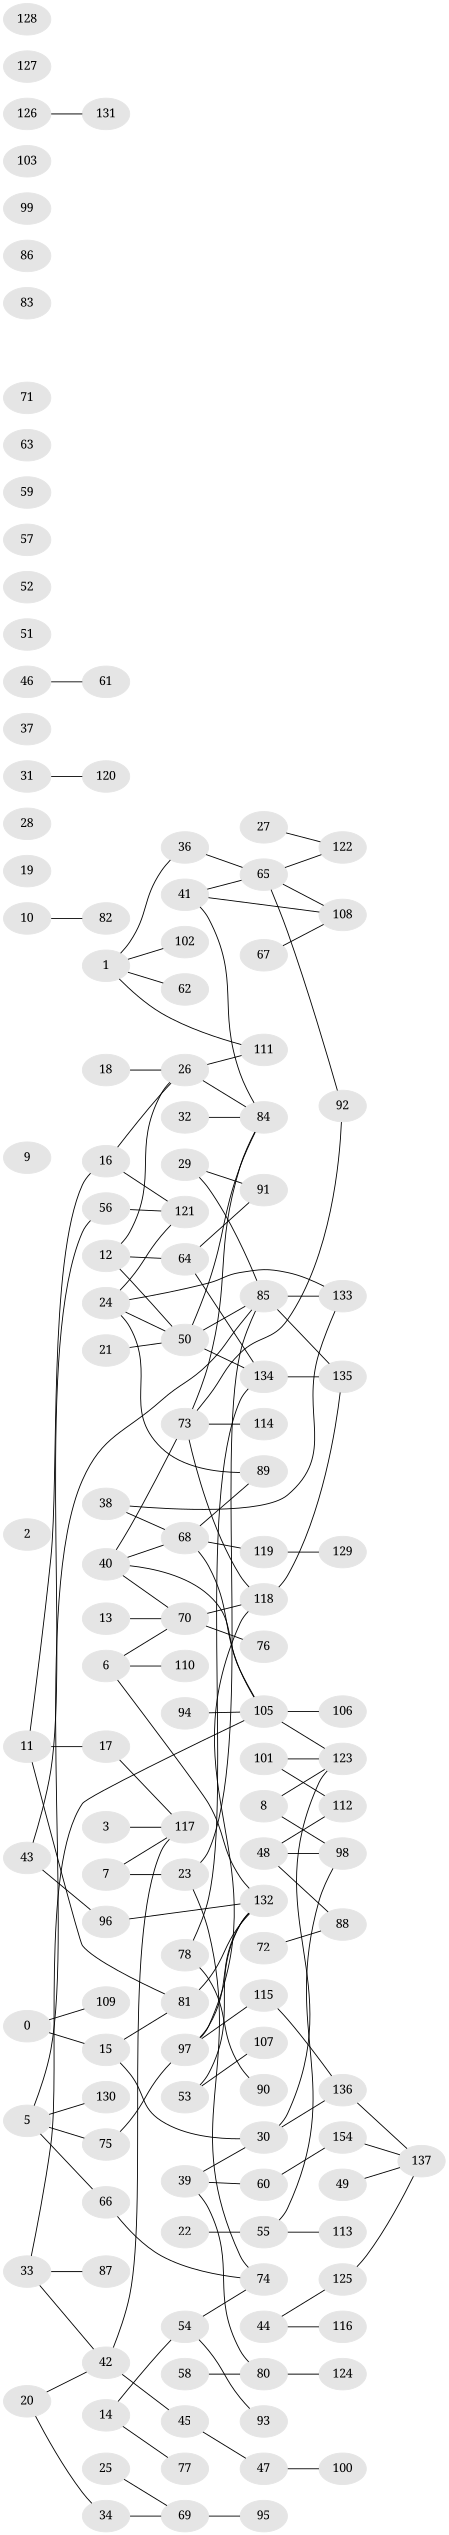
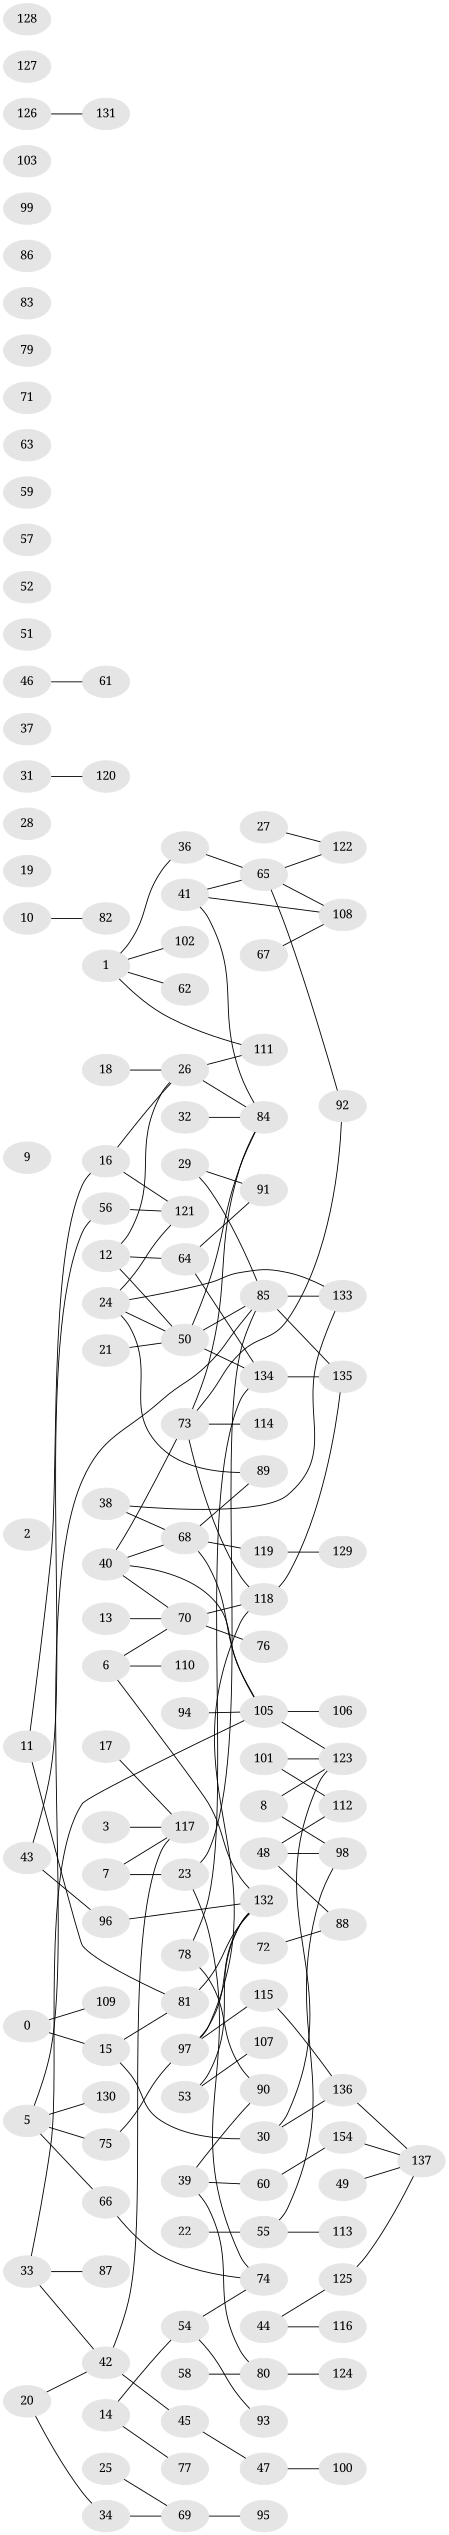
node "79": added
edge "11" -- "17": removed
edge "30" -- "39": now "90" -- "39"
